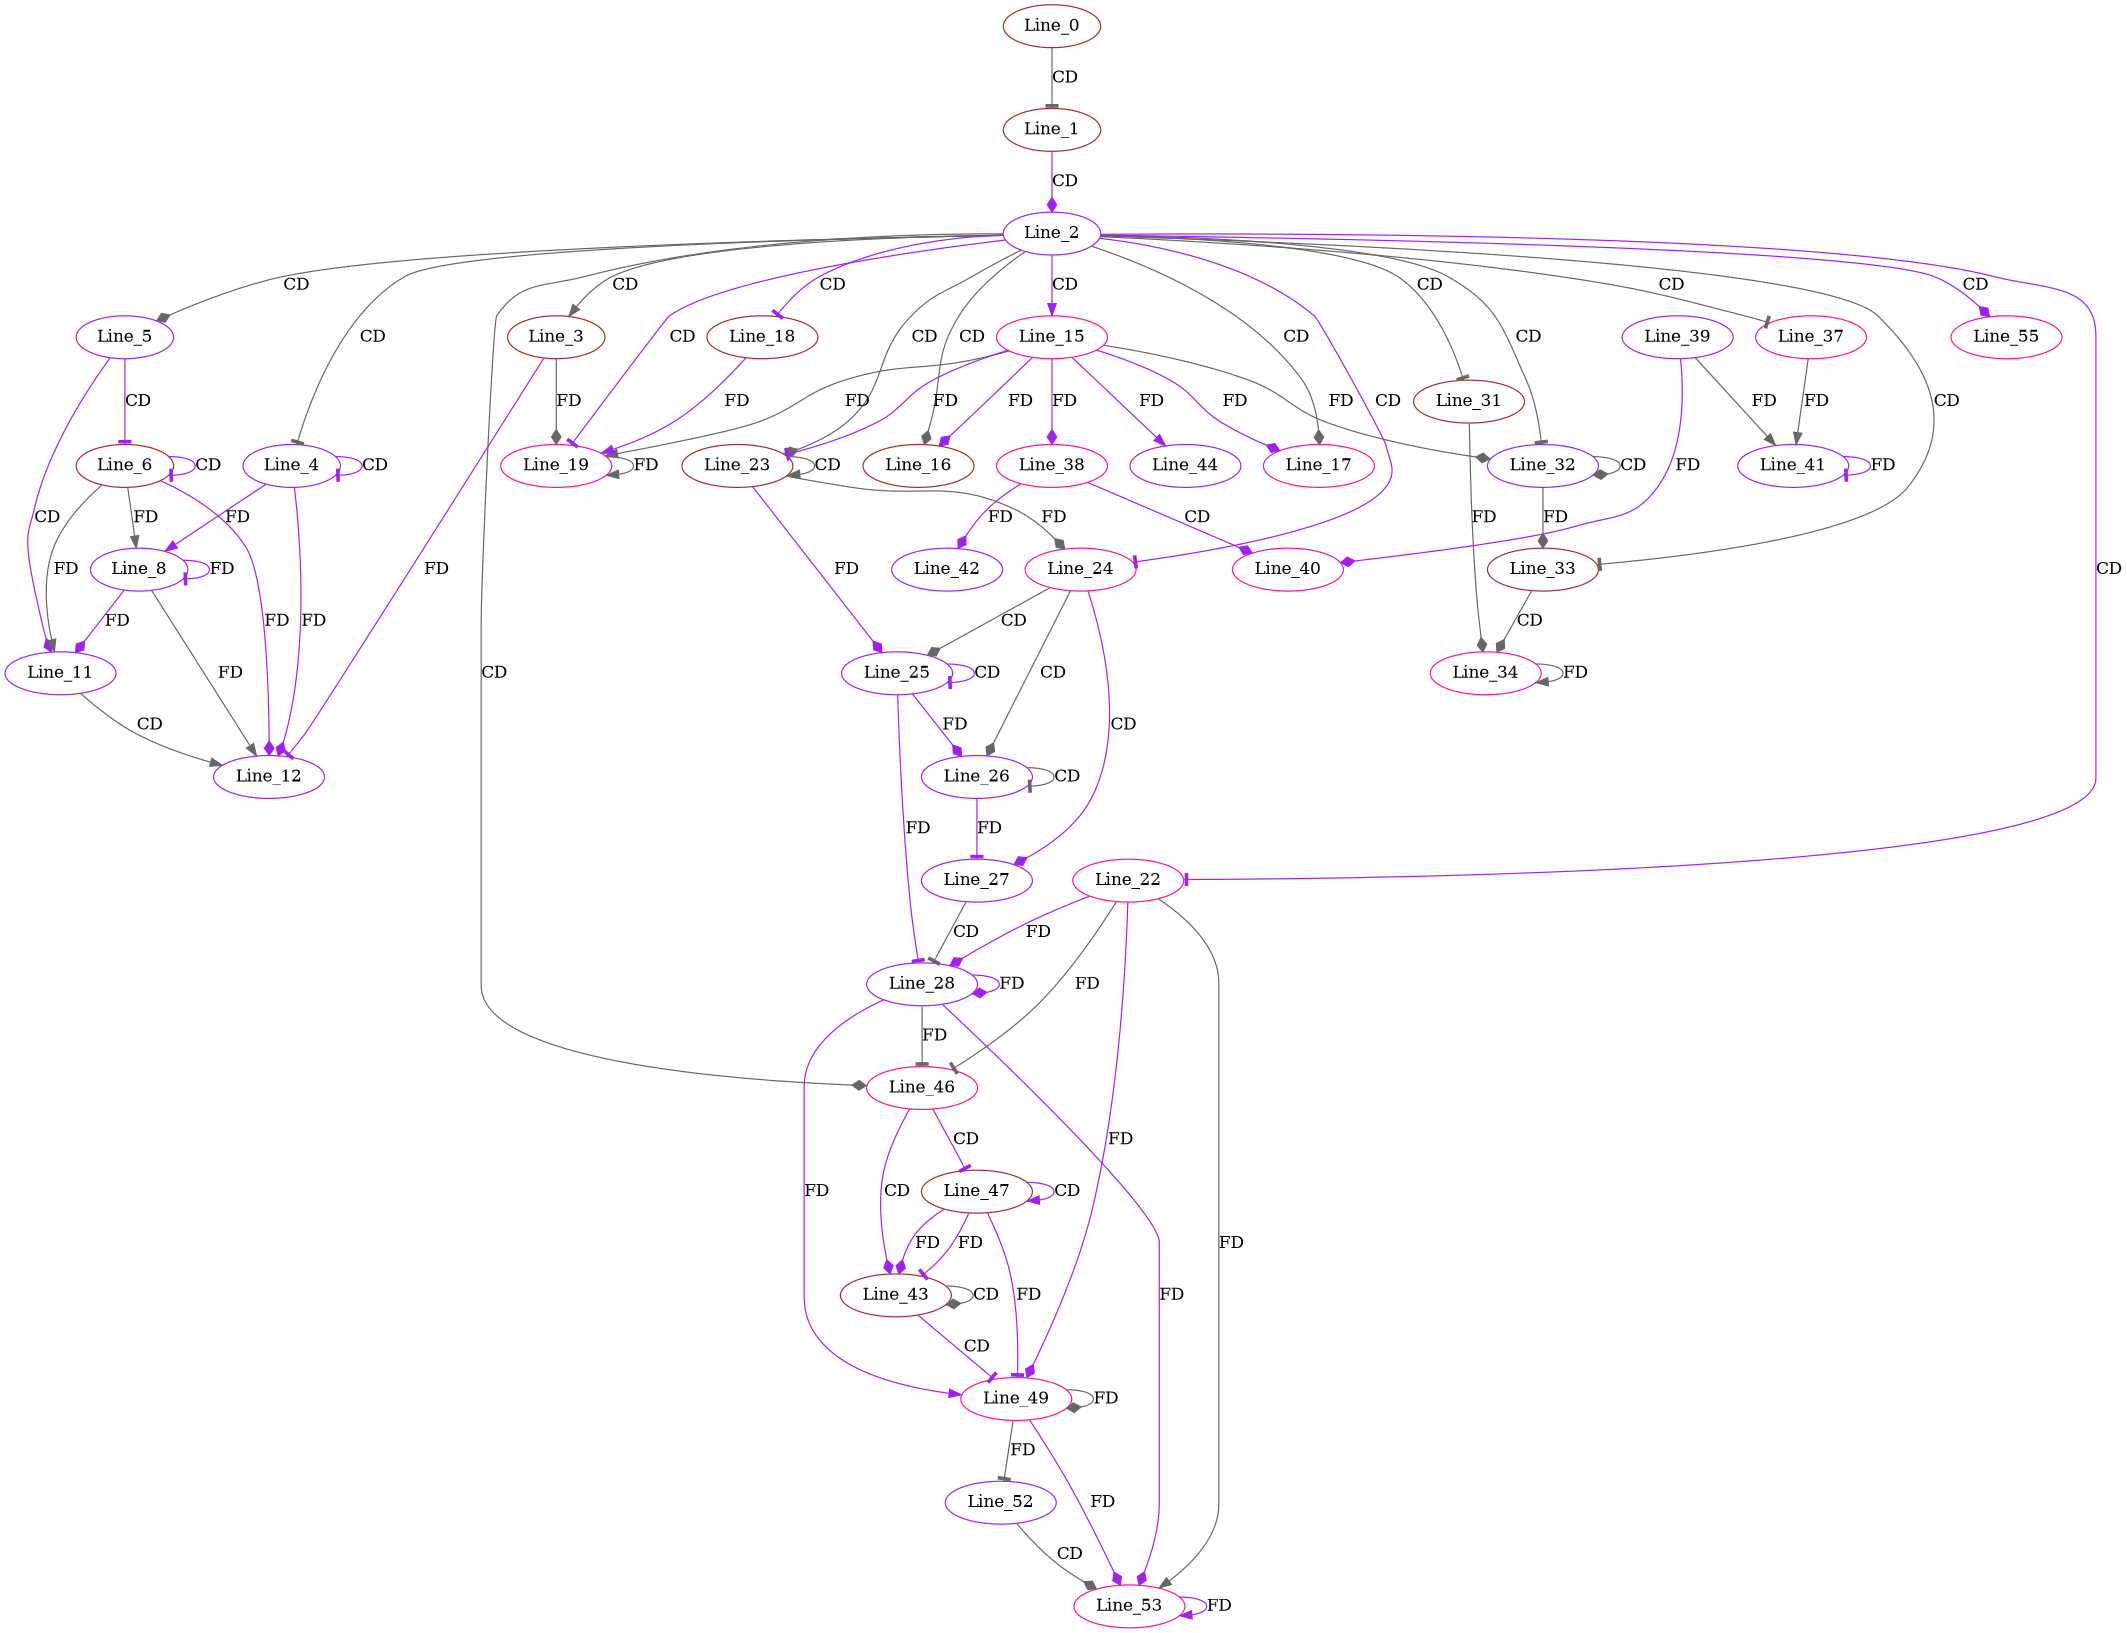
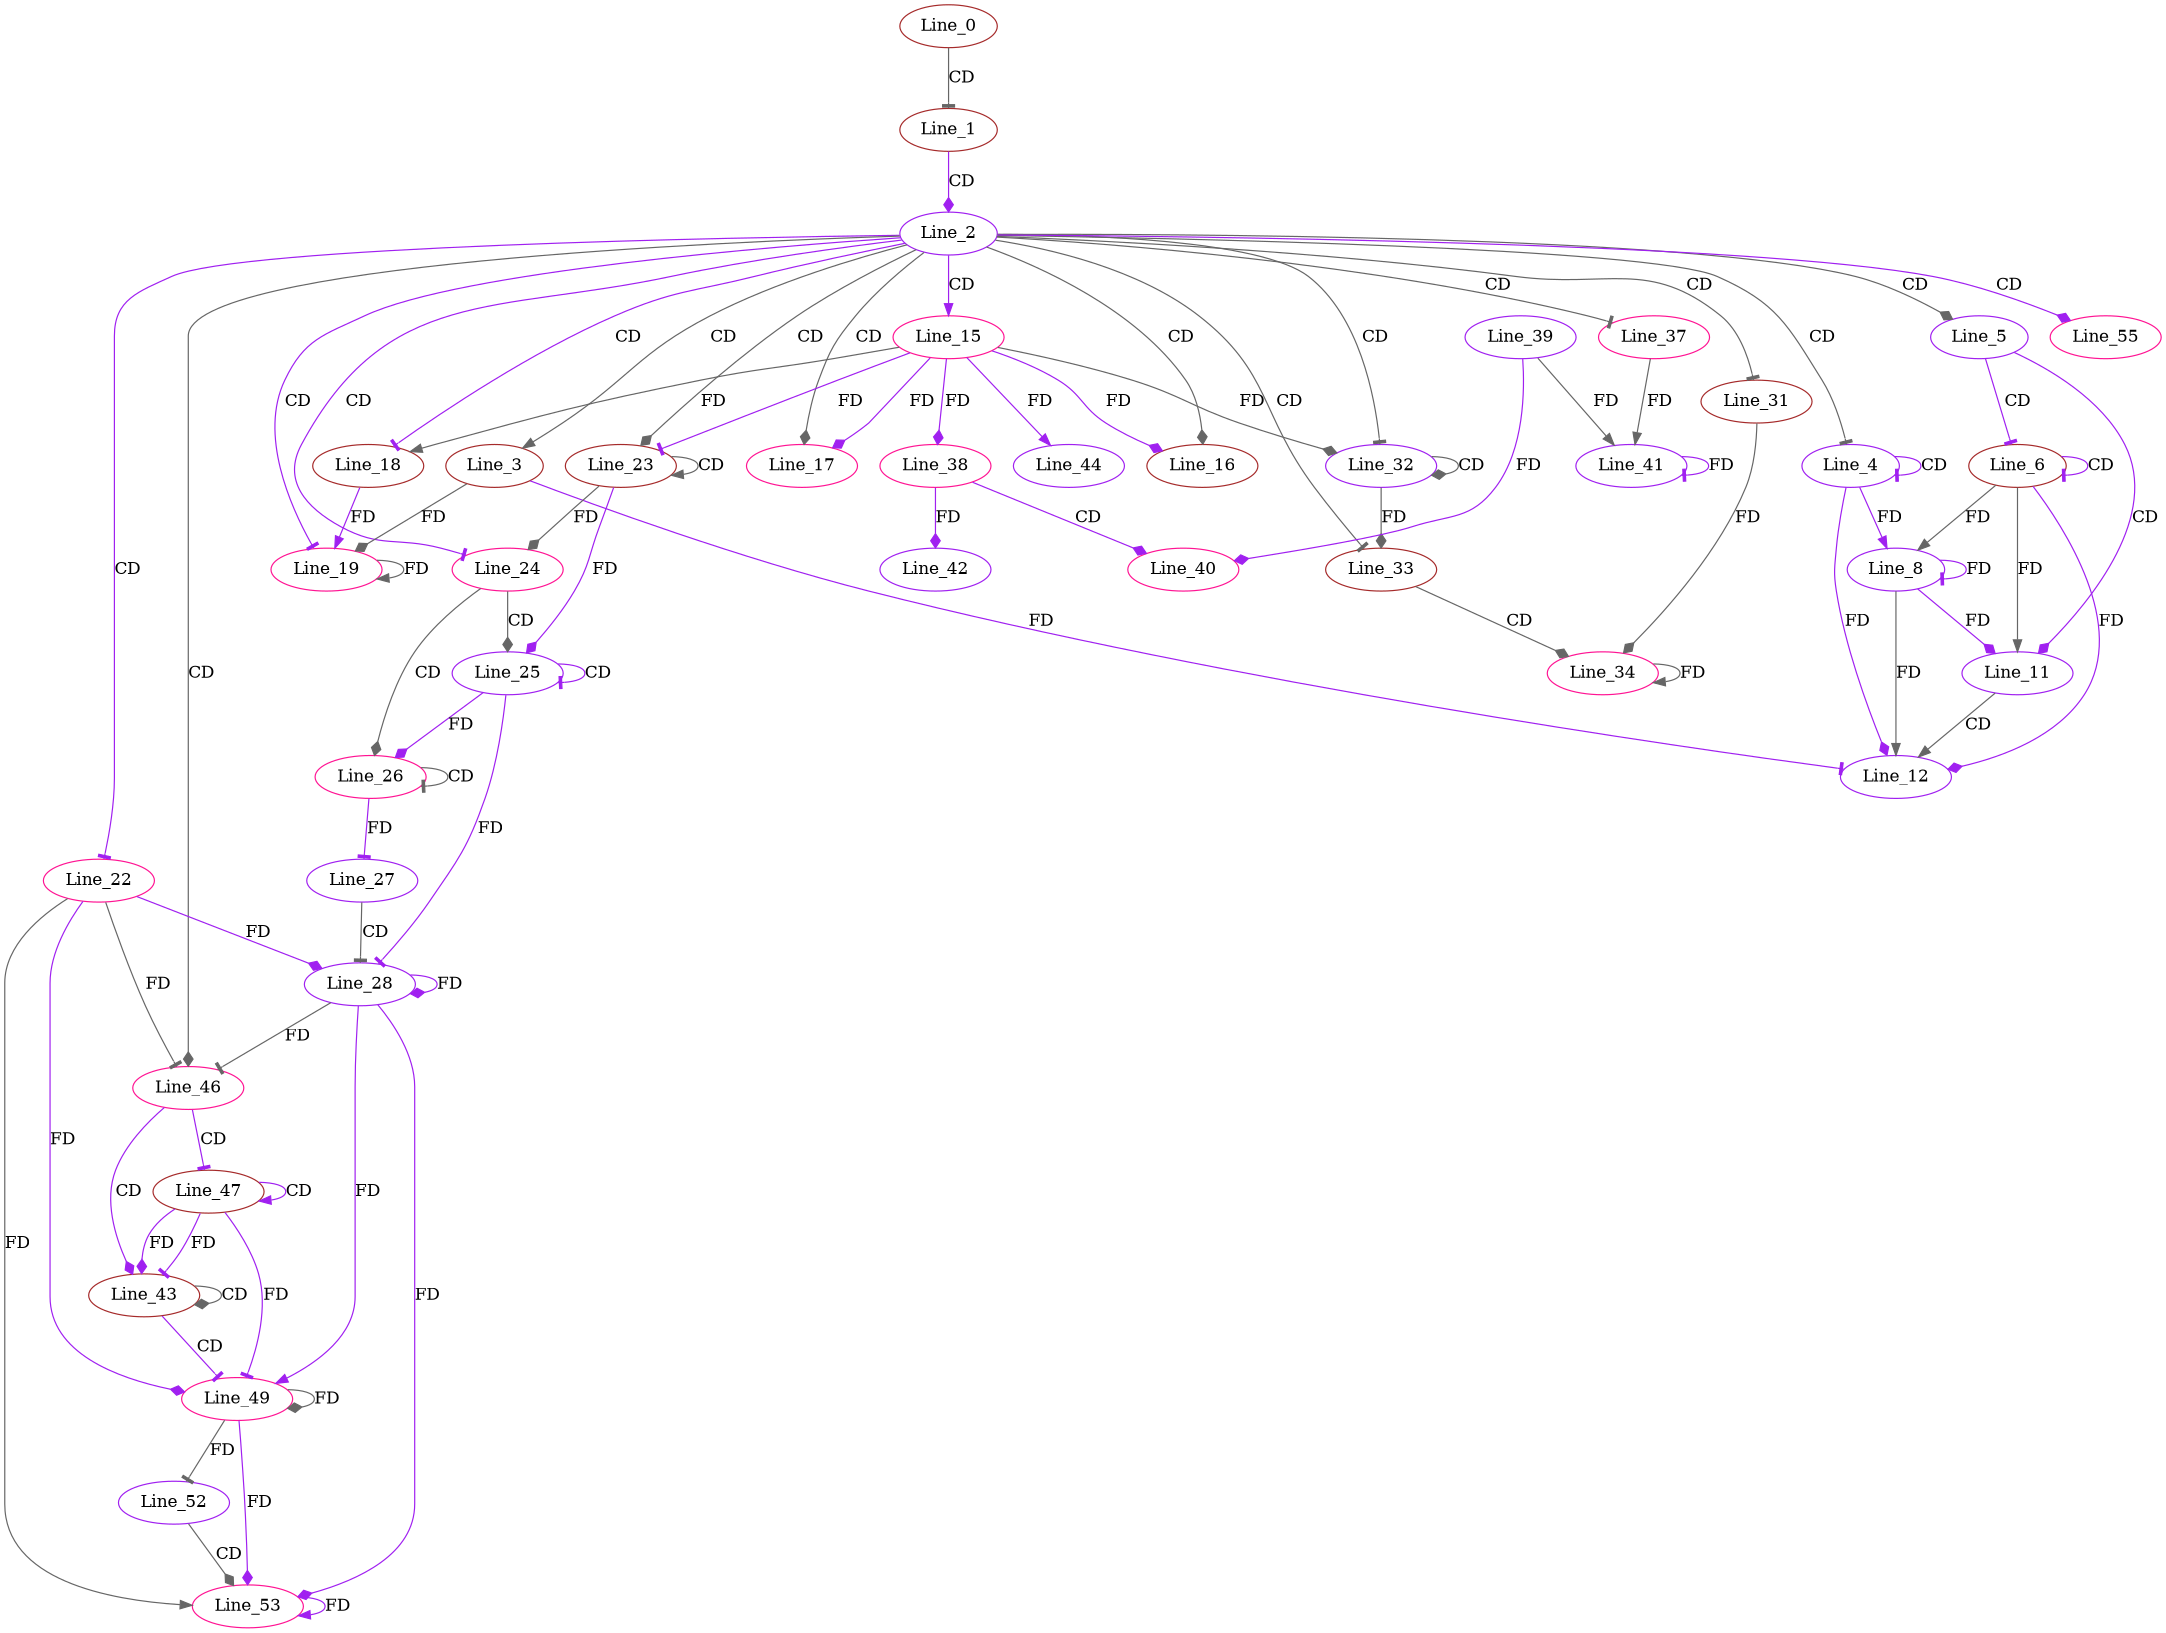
edge "Line_15" -> "Line_19": now "Line_15" -> "Line_18"
edge "Line_24" -> "Line_27": removed, label "CD"
node "Line_26": color purple -> deeppink
